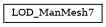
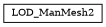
node "LOD_ManMesh7": label "LOD_ManMesh7" -> "LOD_ManMesh2"
